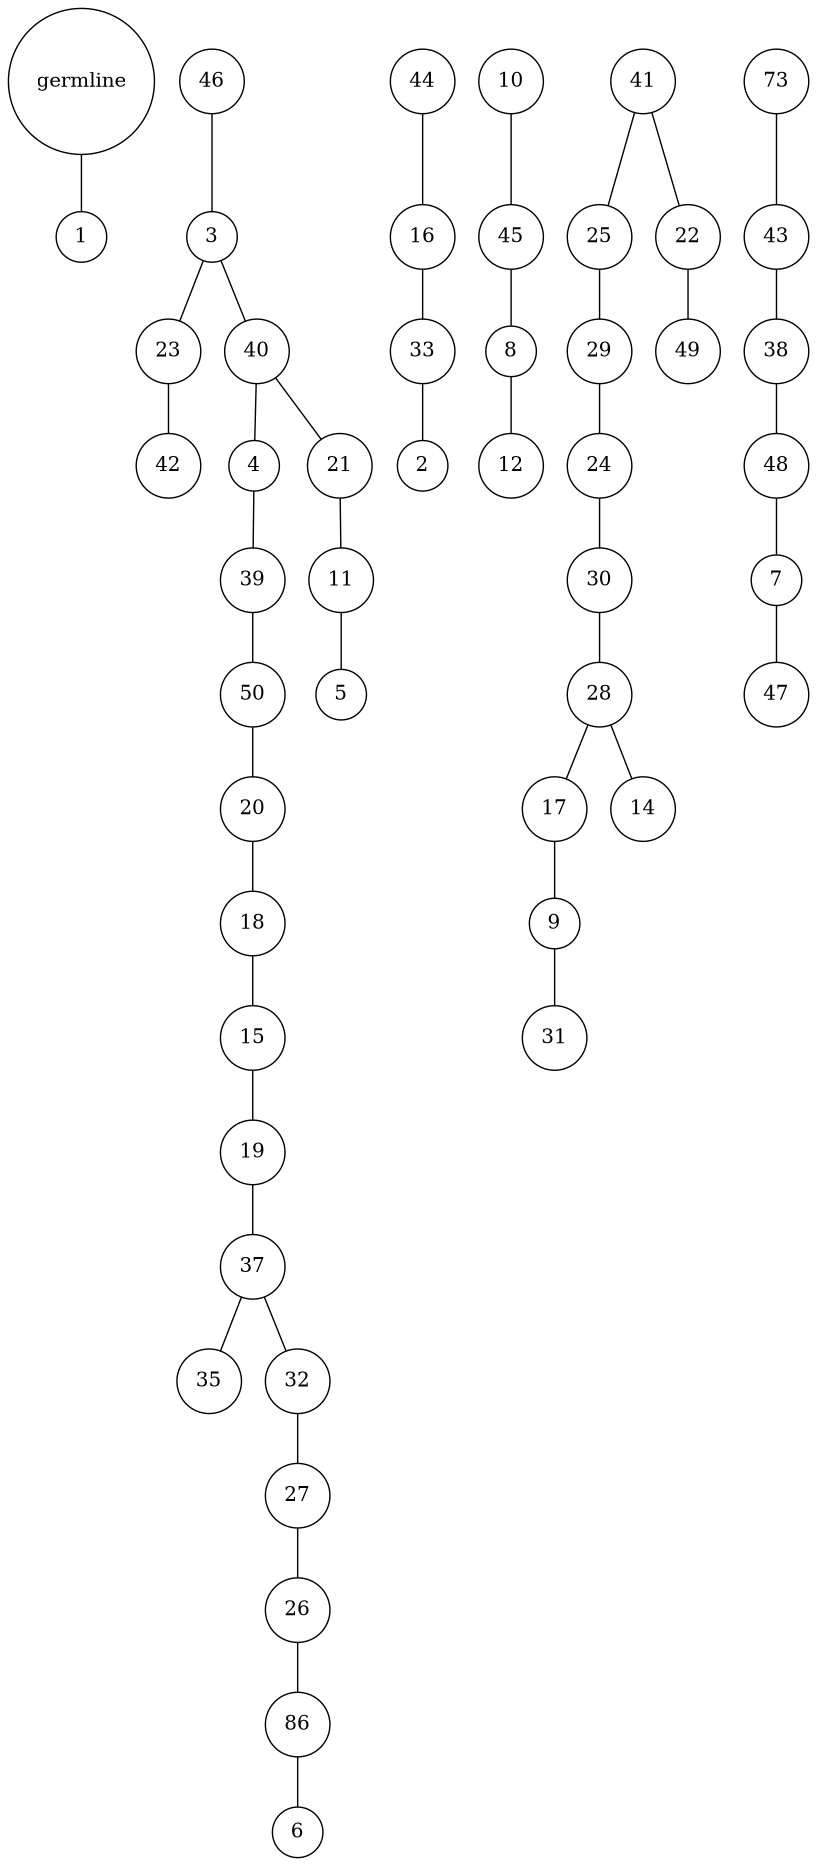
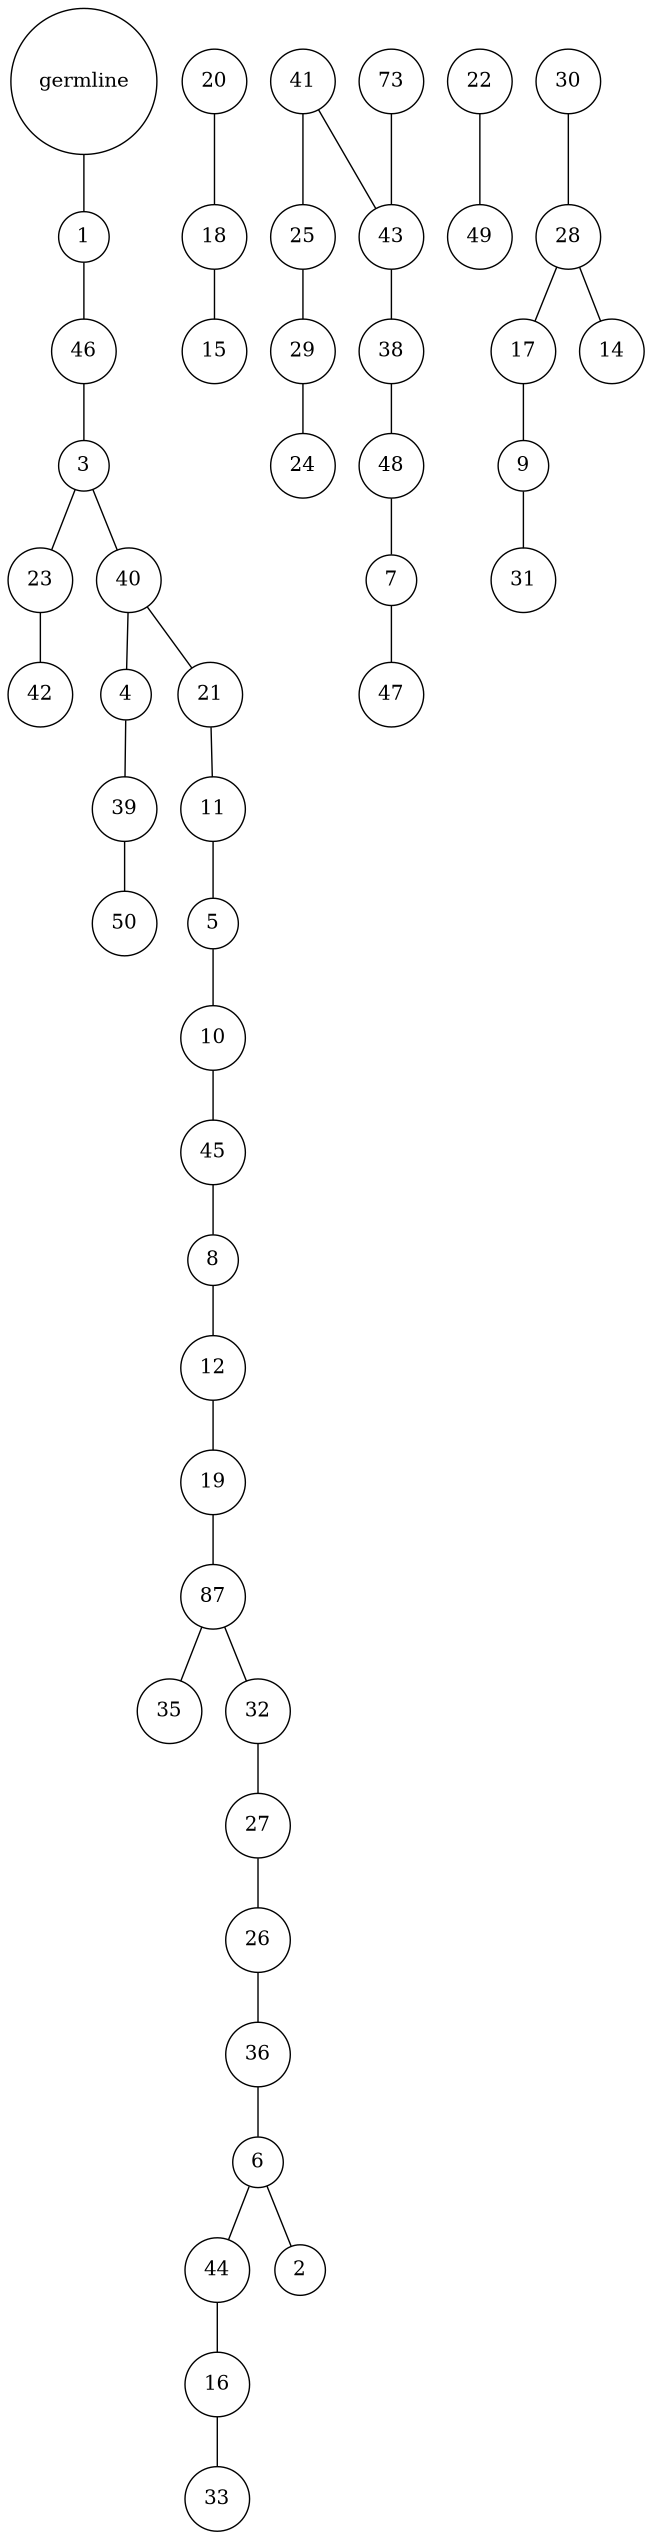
edge "41" -- "22": now "41" -- "43"
edge "1" -- "46": added
edge "33" -- "2": now "6" -- "2"
edge "24" -- "30": removed
edge "50" -- "20": removed
edge "5" -- "10": added
edge "15" -- "19": now "12" -- "19"
node "37": label "37" -> "87"
node "86": label "86" -> "36"
edge "6" -- "44": added
